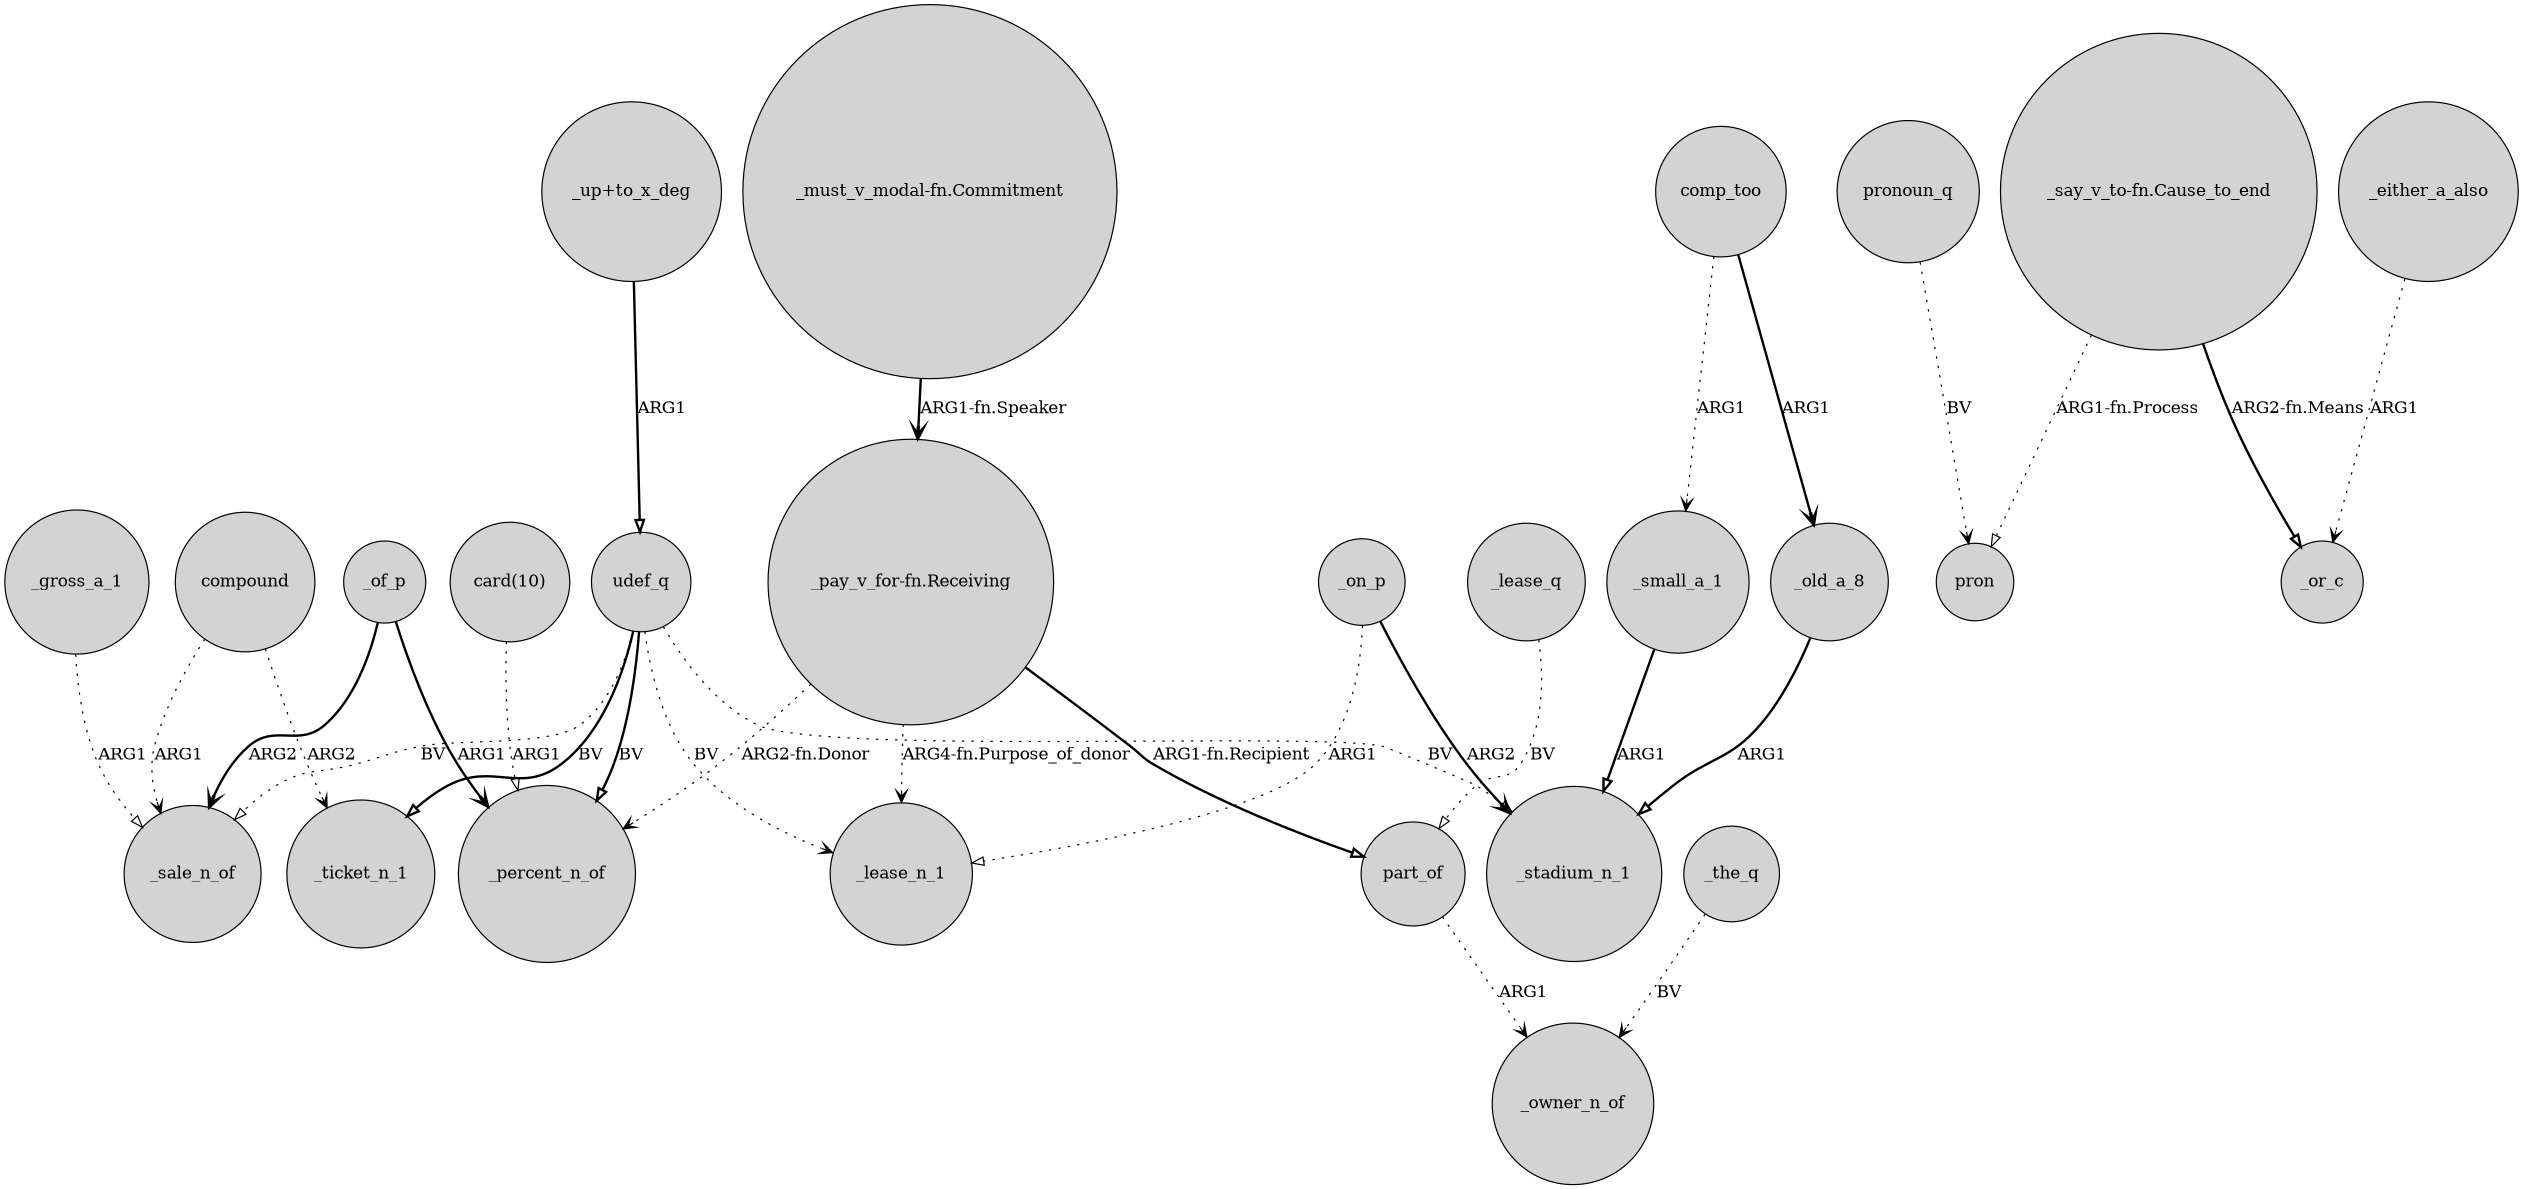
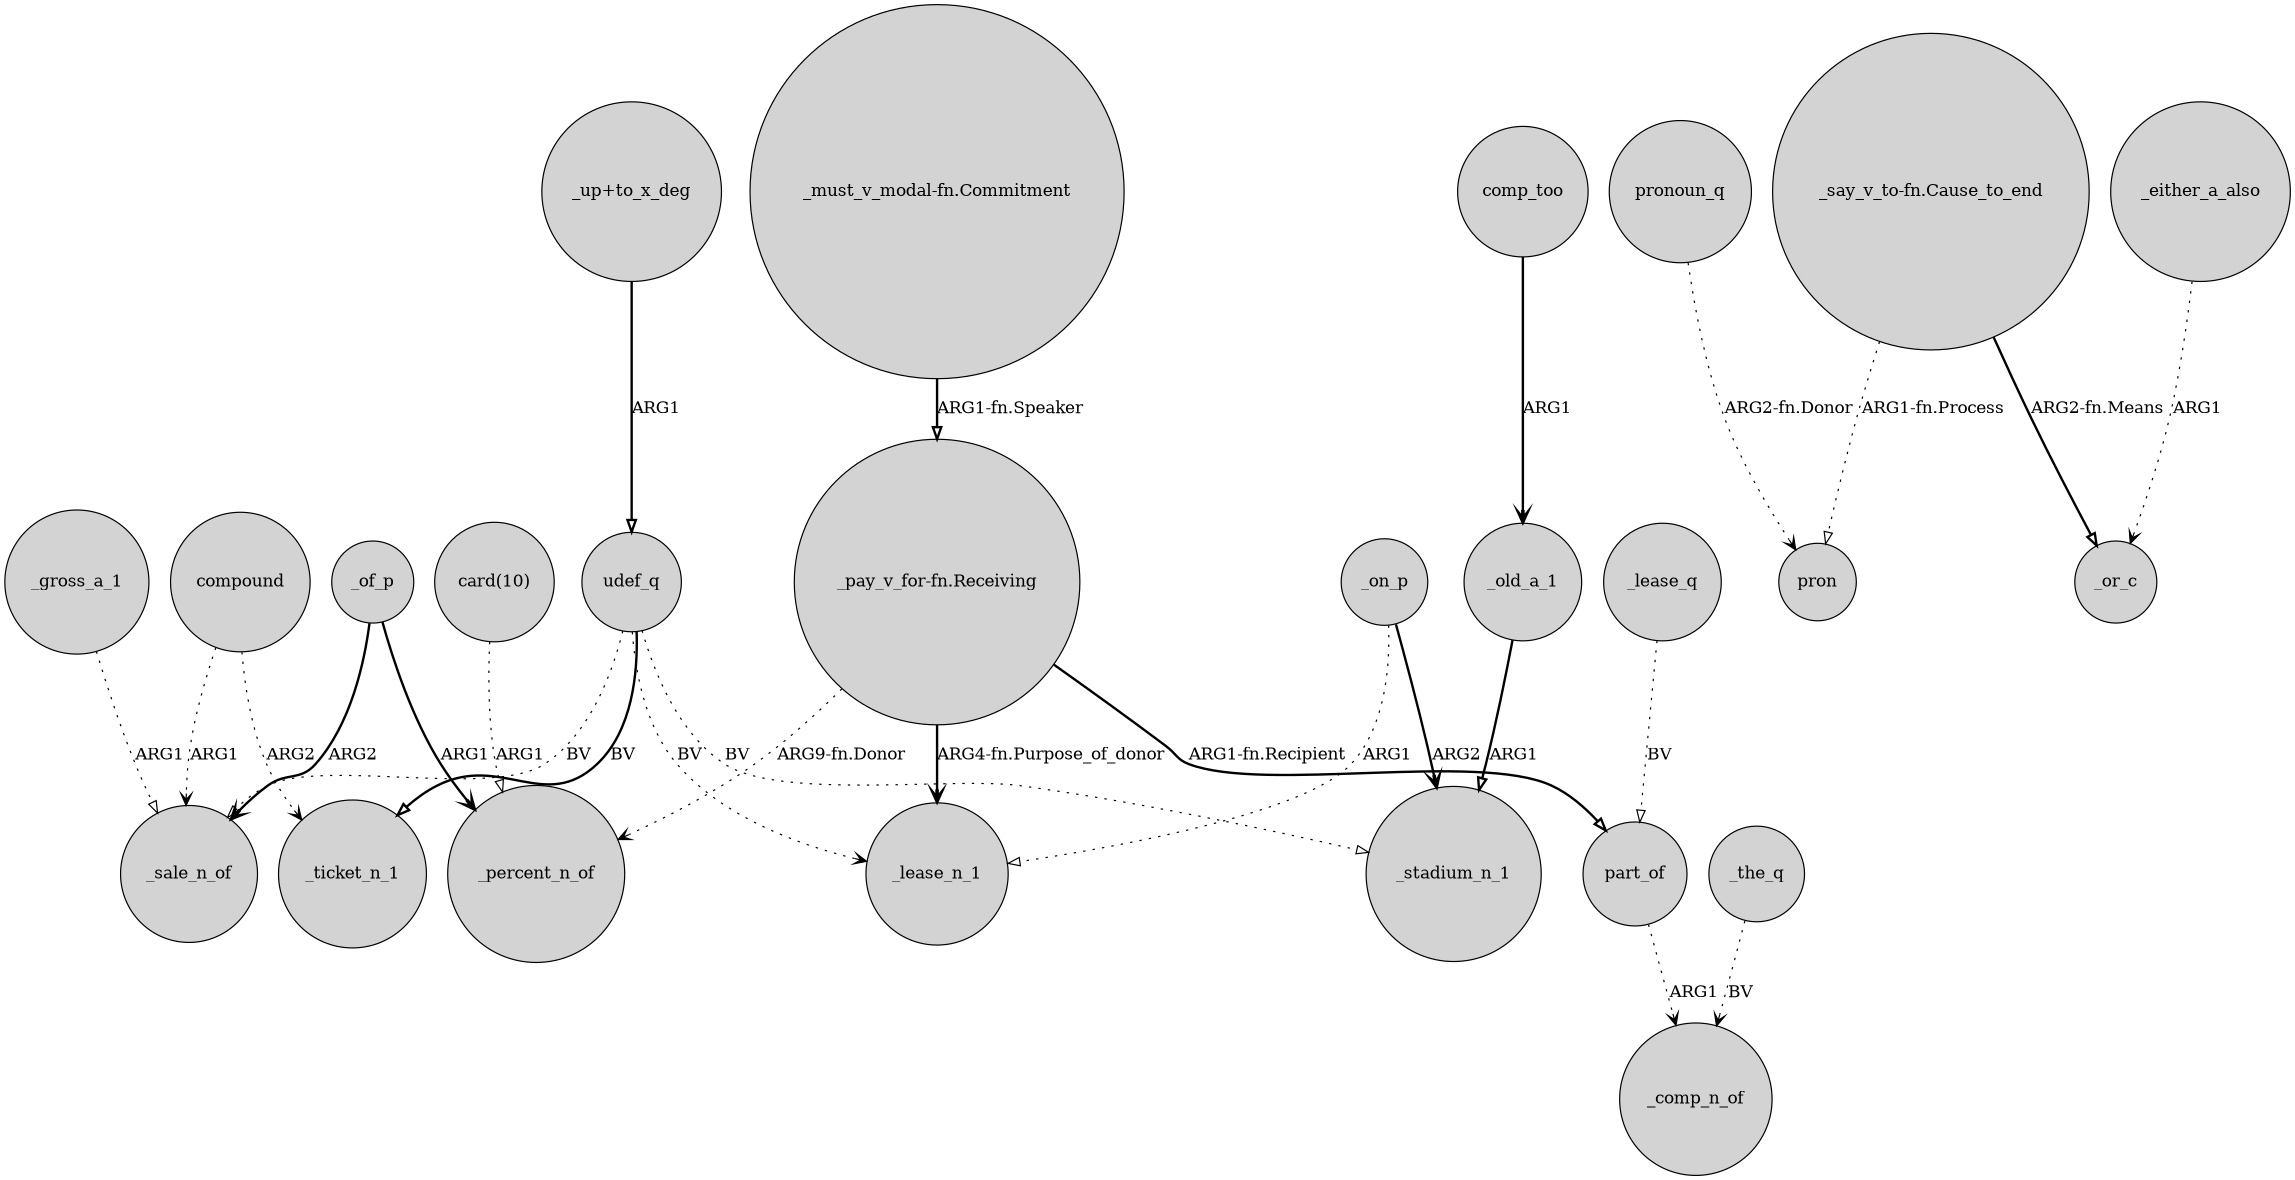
edge "_must_v_modal-fn.Commitment" -> "_pay_v_for-fn.Receiving": arrowhead vee -> onormal
edge "pronoun_q" -> "pron": label "BV" -> "ARG2-fn.Donor"
node "_small_a_1": removed
node "_old_a_8": label "_old_a_8" -> "_old_a_1"
edge "udef_q" -> "_percent_n_of": removed, label "BV"
edge "_pay_v_for-fn.Receiving" -> "_percent_n_of": label "ARG2-fn.Donor" -> "ARG9-fn.Donor"
edge "_pay_v_for-fn.Receiving" -> "_lease_n_1": style dotted -> bold
node "_owner_n_of": label "_owner_n_of" -> "_comp_n_of"
